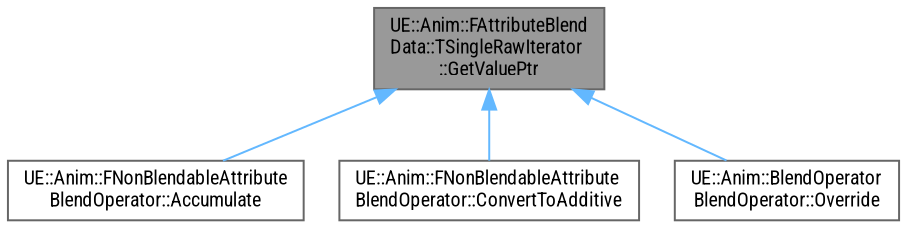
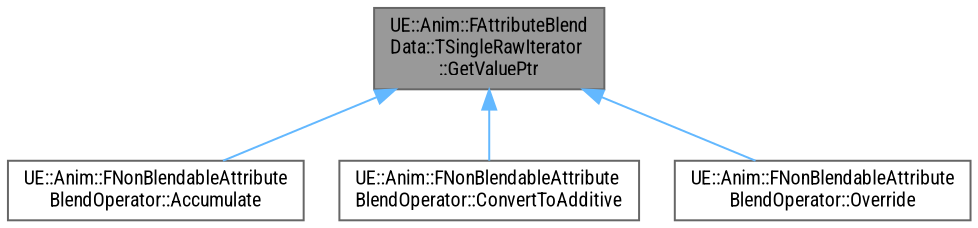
node "UE::Anim::BlendOperator BlendOperator::Override": label "UE::Anim::BlendOperator BlendOperator::Override" -> "UE::Anim::FNonBlendableAttribute BlendOperator::Override"
